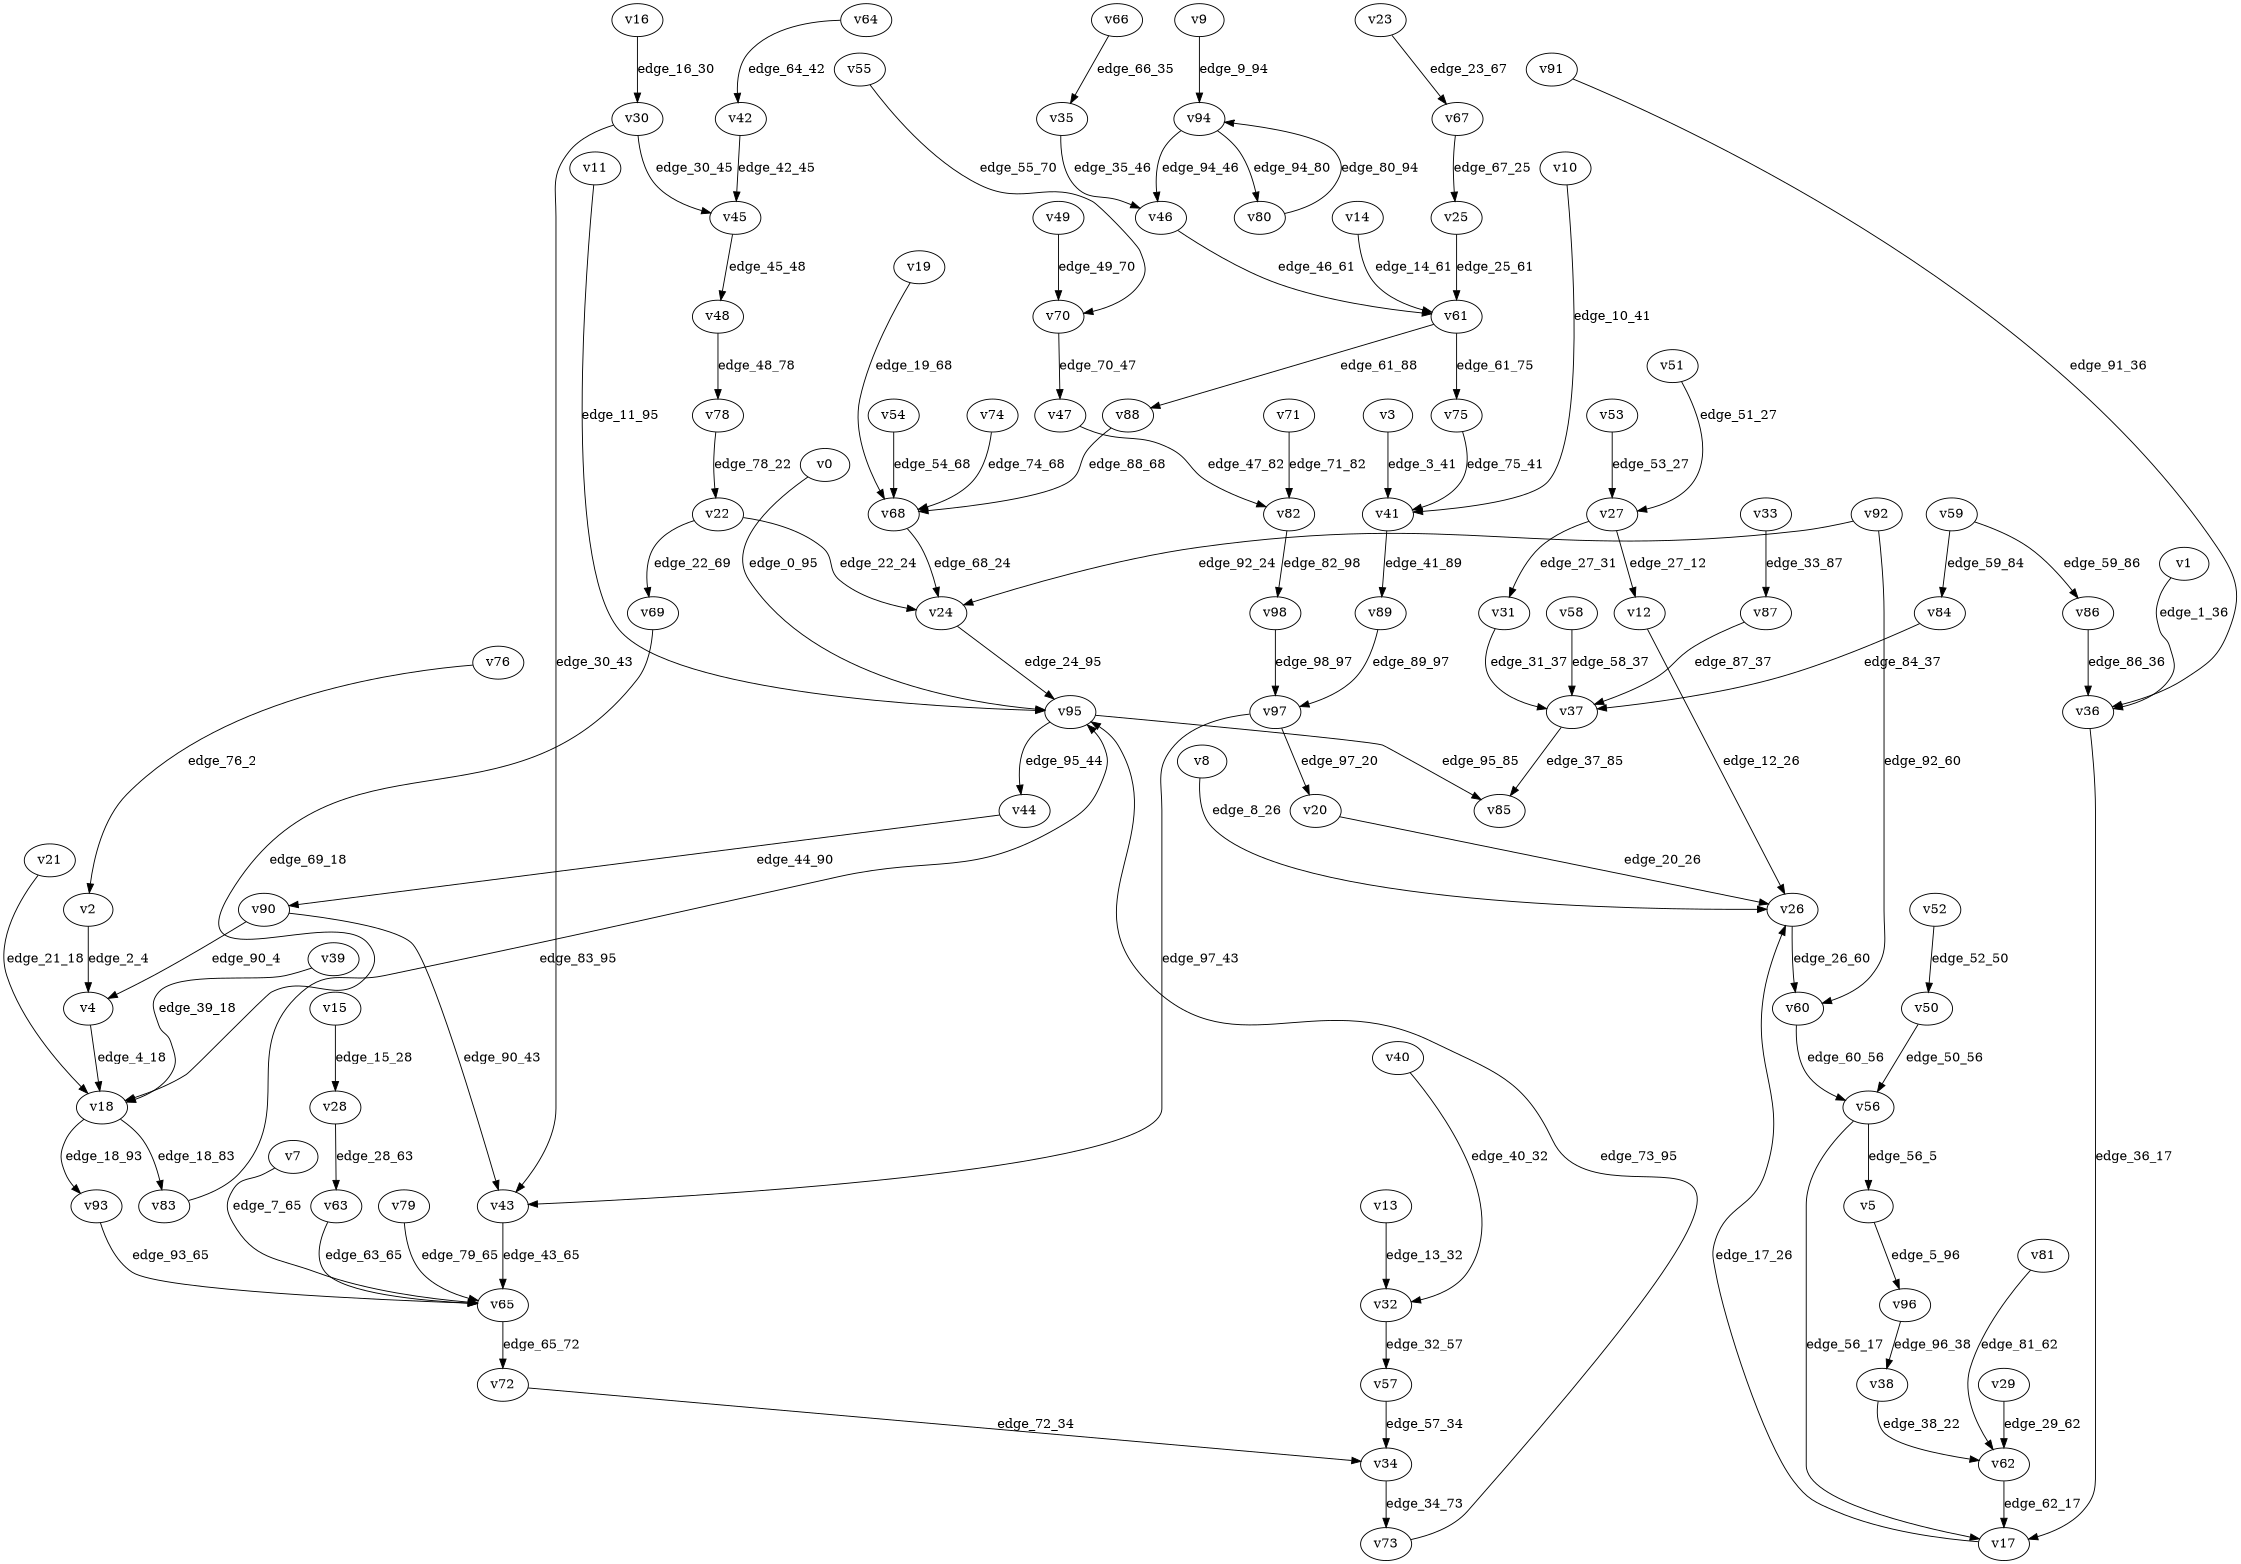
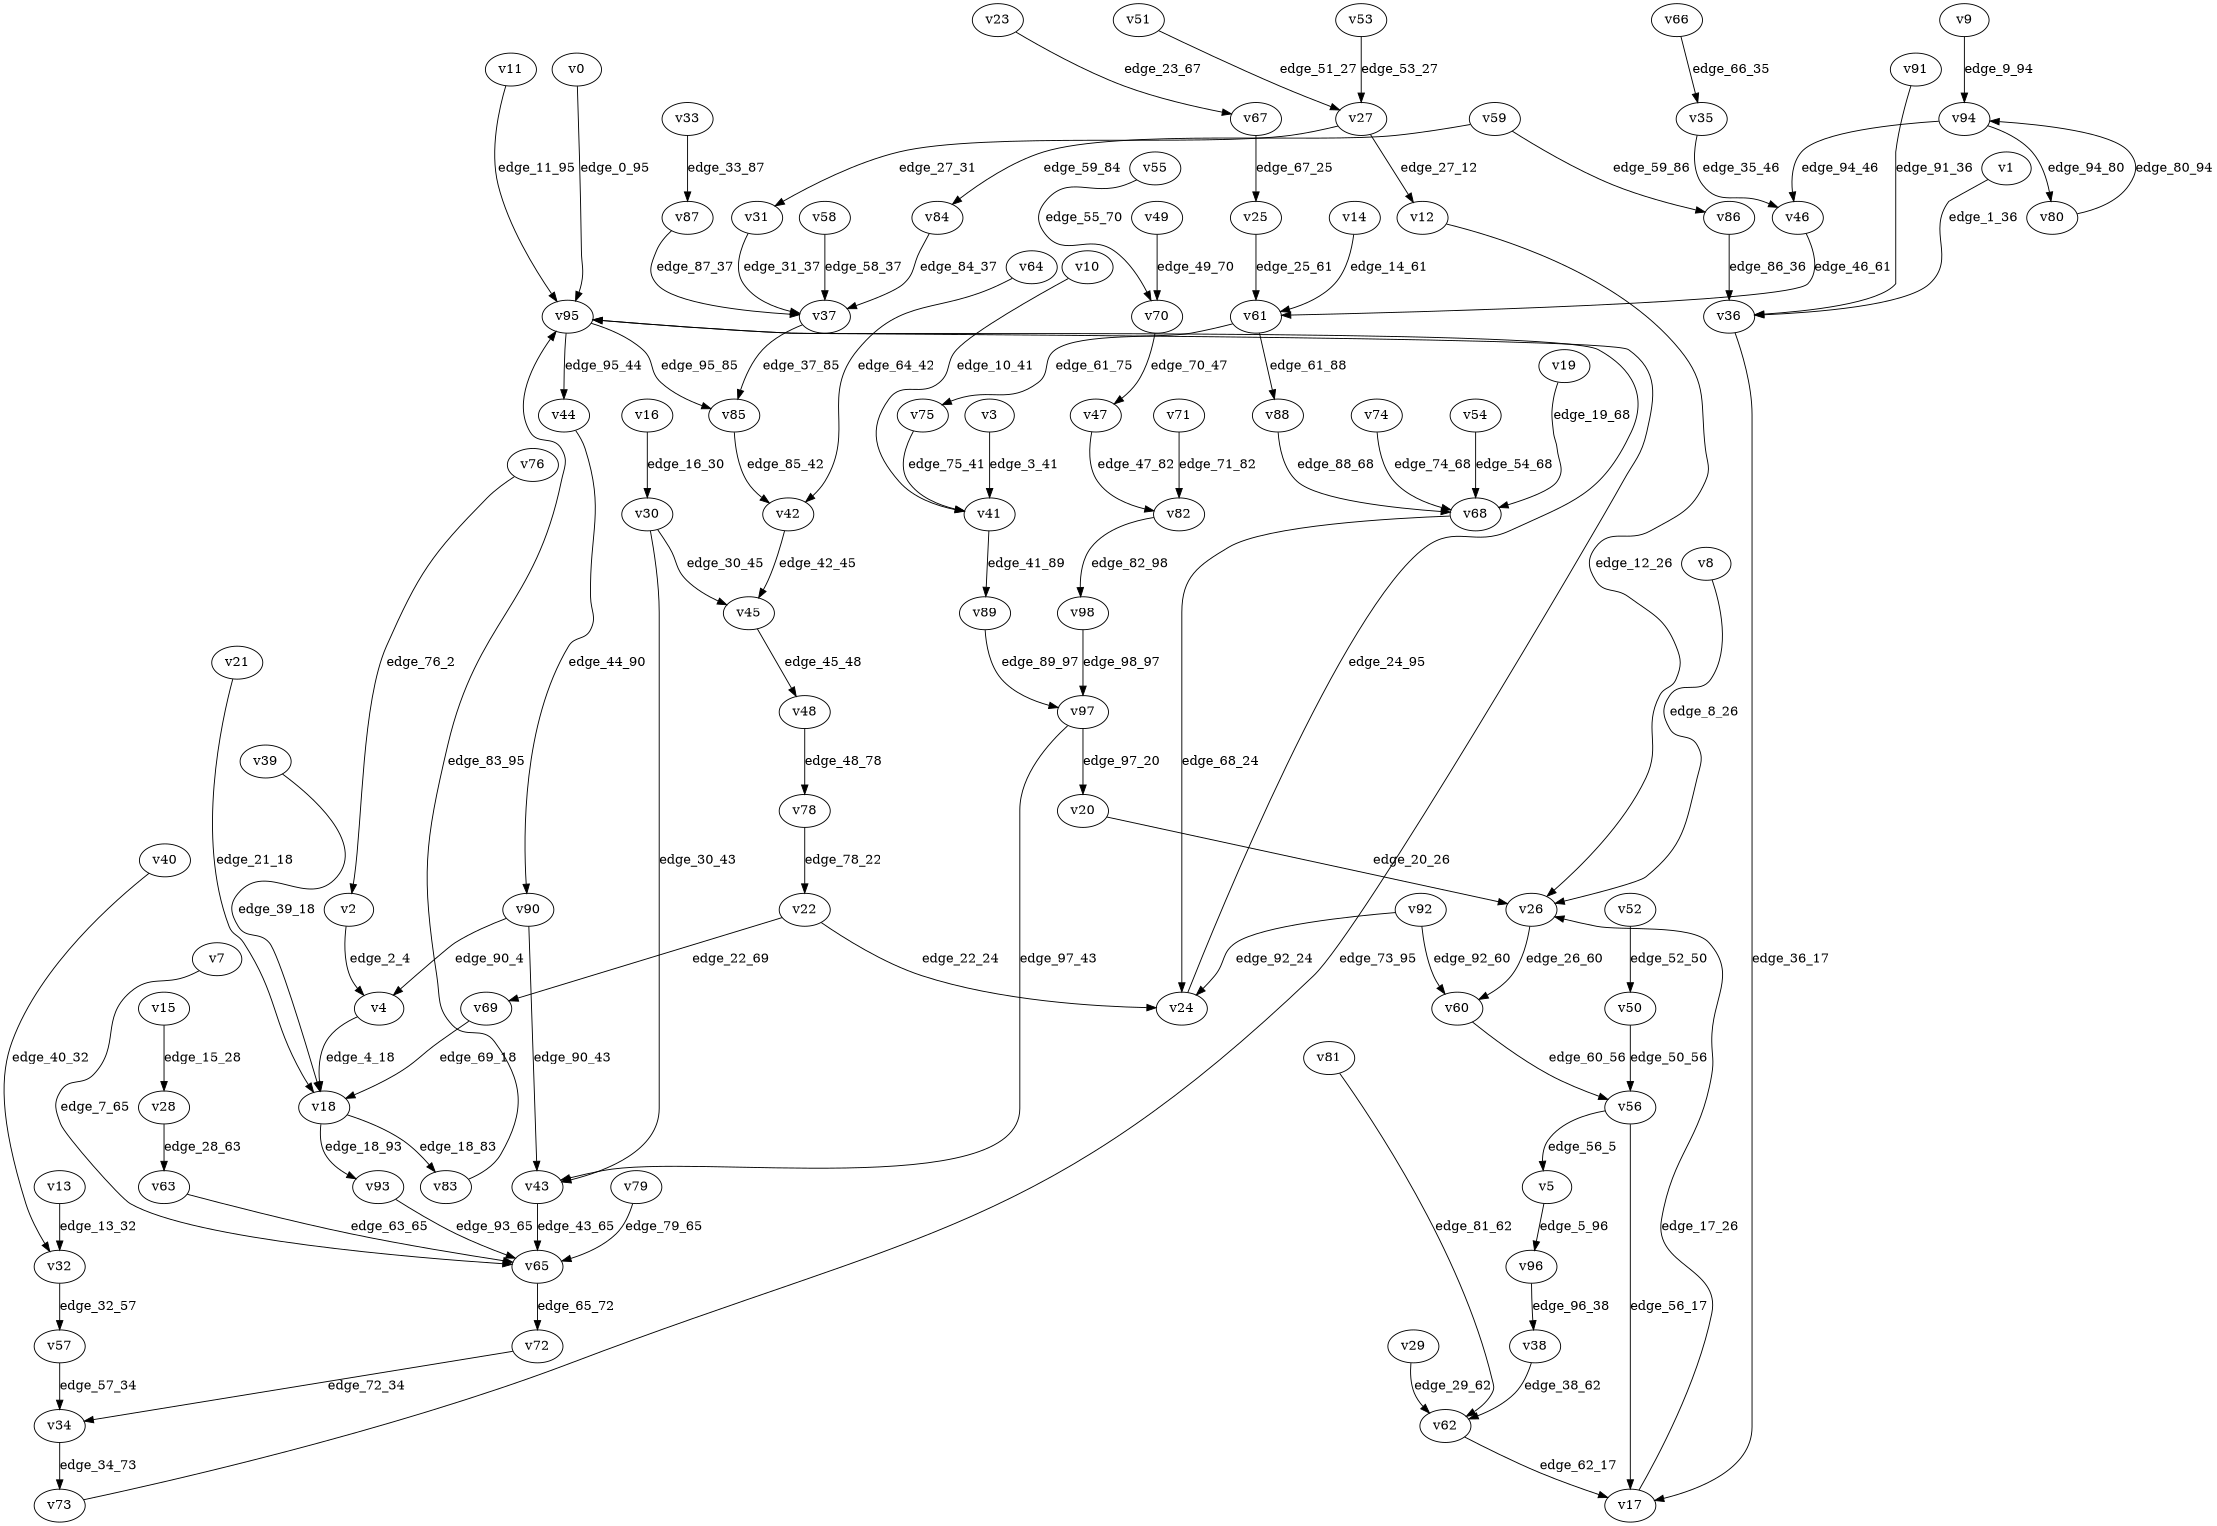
edge "v85" -> "v42": added, label "edge_85_42"
edge "v38" -> "v62": label "edge_38_22" -> "edge_38_62"
